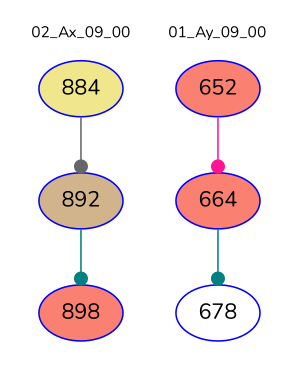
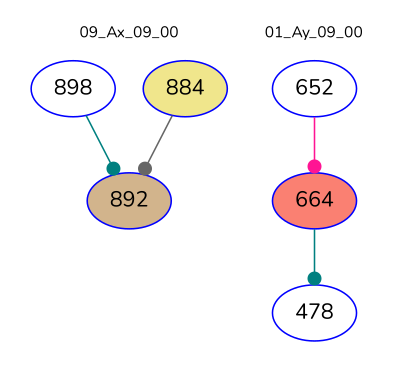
cluster "02_Ax_09_00": label "02_Ax_09_00" -> "09_Ax_09_00"
node "652": fillcolor salmon -> white
edge "892" -> "898": reversed
node "898": fillcolor salmon -> white
node "678": label "678" -> "478"
